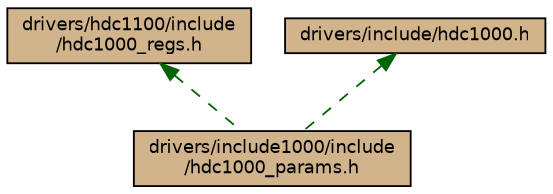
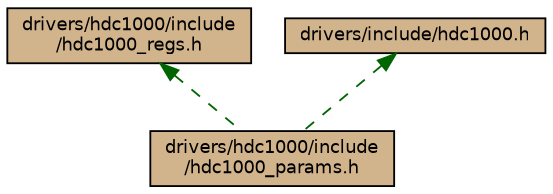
node "drivers/hdc1100/include /hdc1000_regs.h": label "drivers/hdc1100/include /hdc1000_regs.h" -> "drivers/hdc1000/include /hdc1000_regs.h"
node "drivers/include1000/include /hdc1000_params.h": label "drivers/include1000/include /hdc1000_params.h" -> "drivers/hdc1000/include /hdc1000_params.h"
